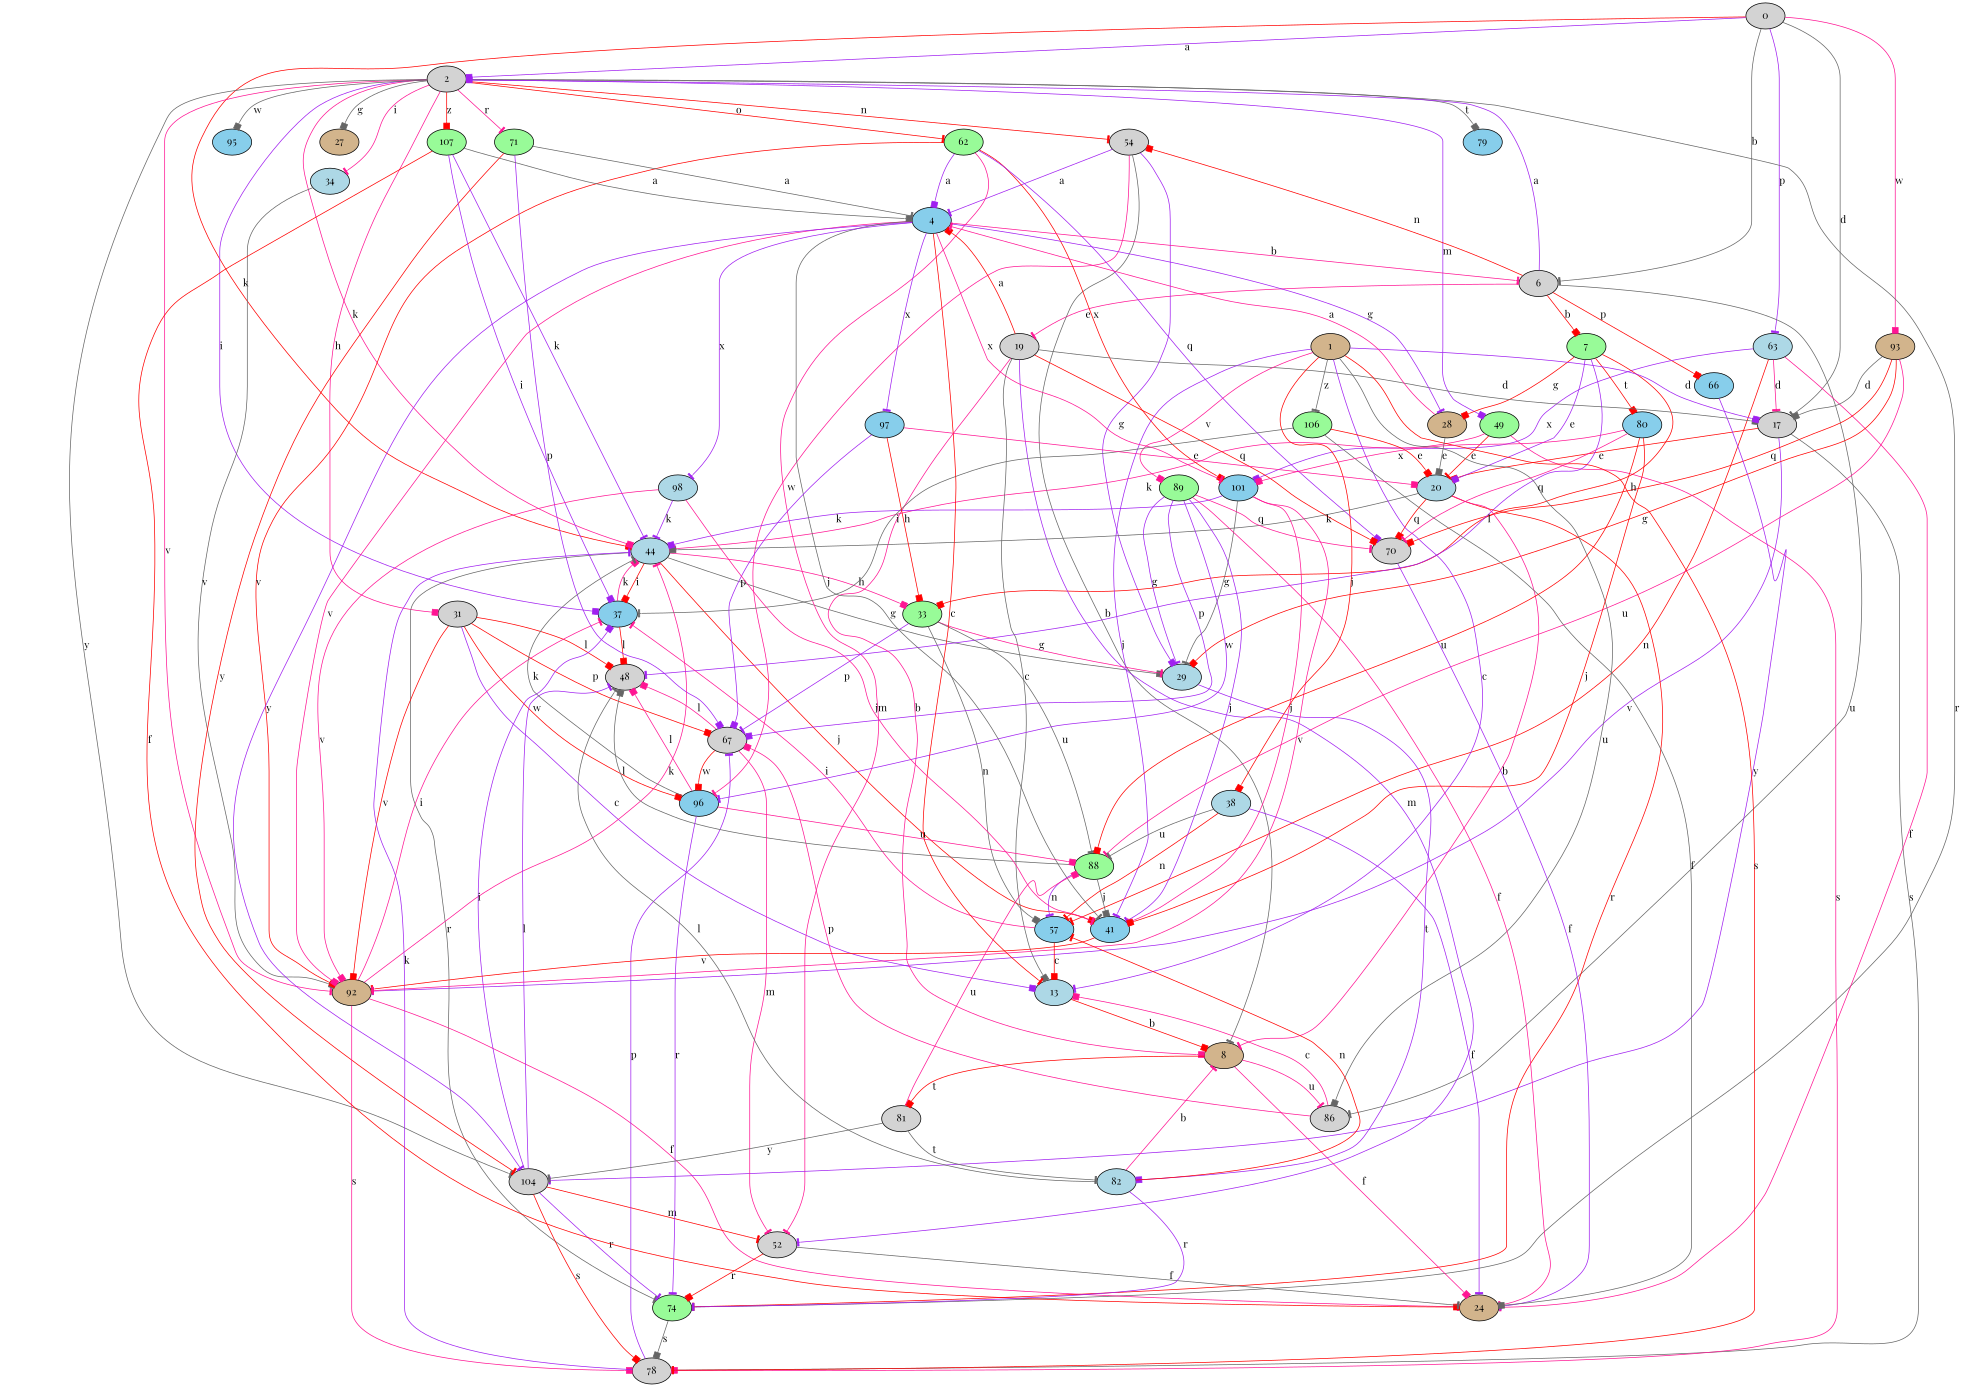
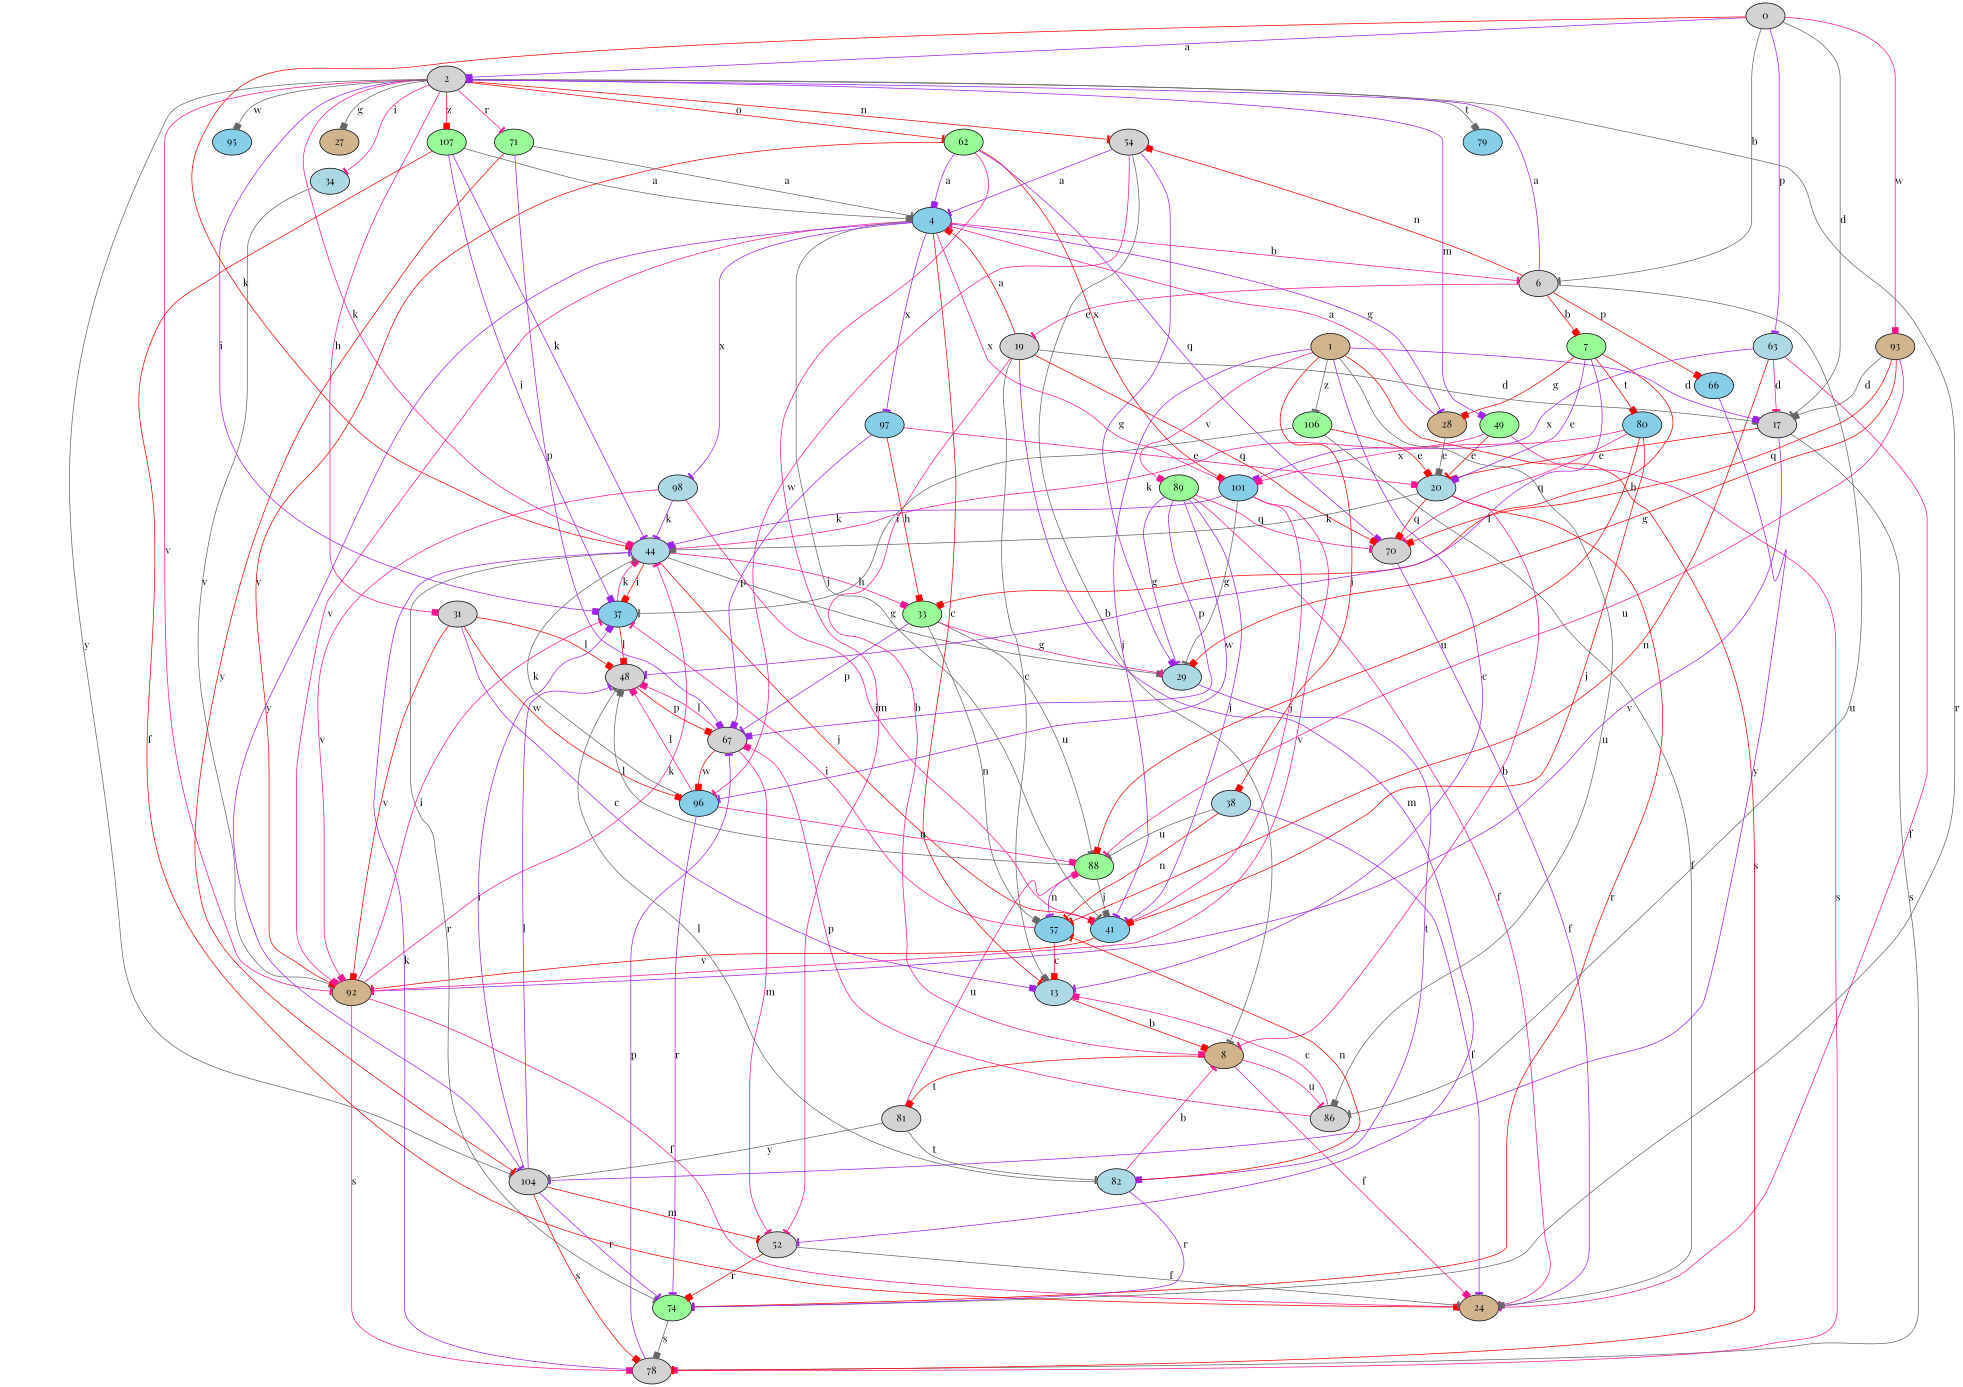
edge "31" -> "67": now "48" -> "67"
